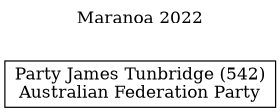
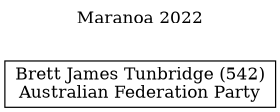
node "Party James Tunbridge (542) Australian Federation Party": label "Party James Tunbridge (542) Australian Federation Party" -> "Brett James Tunbridge (542) Australian Federation Party"
